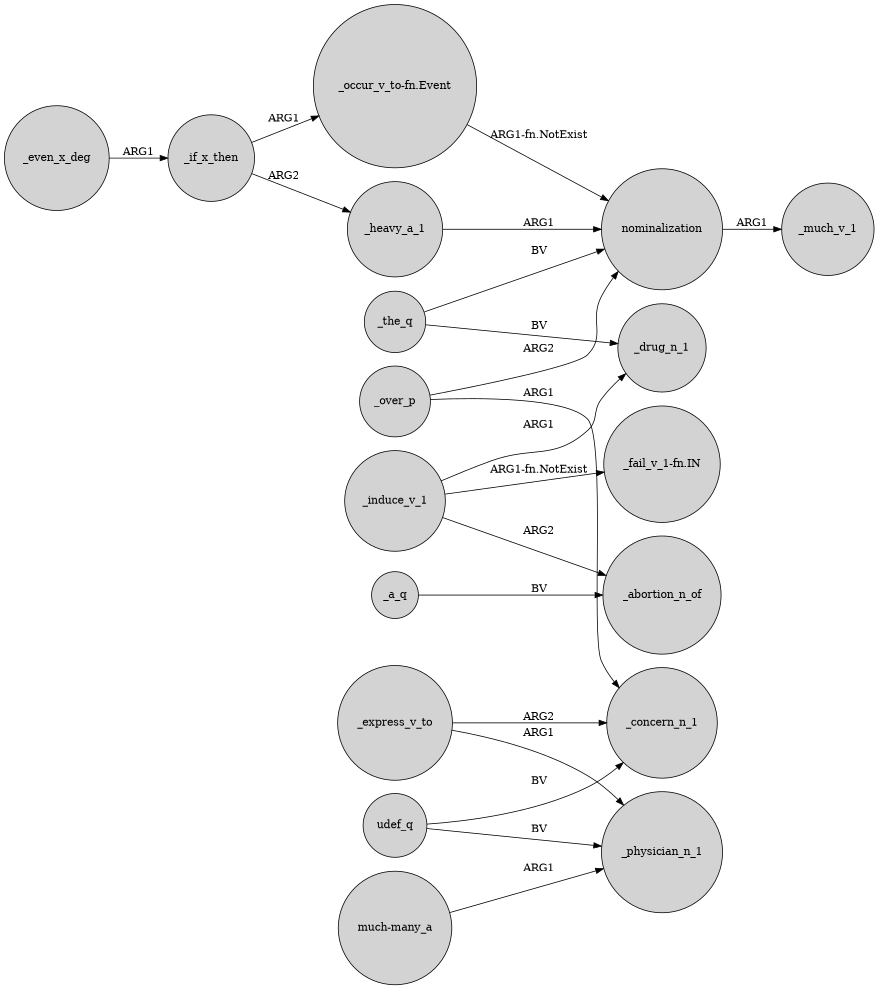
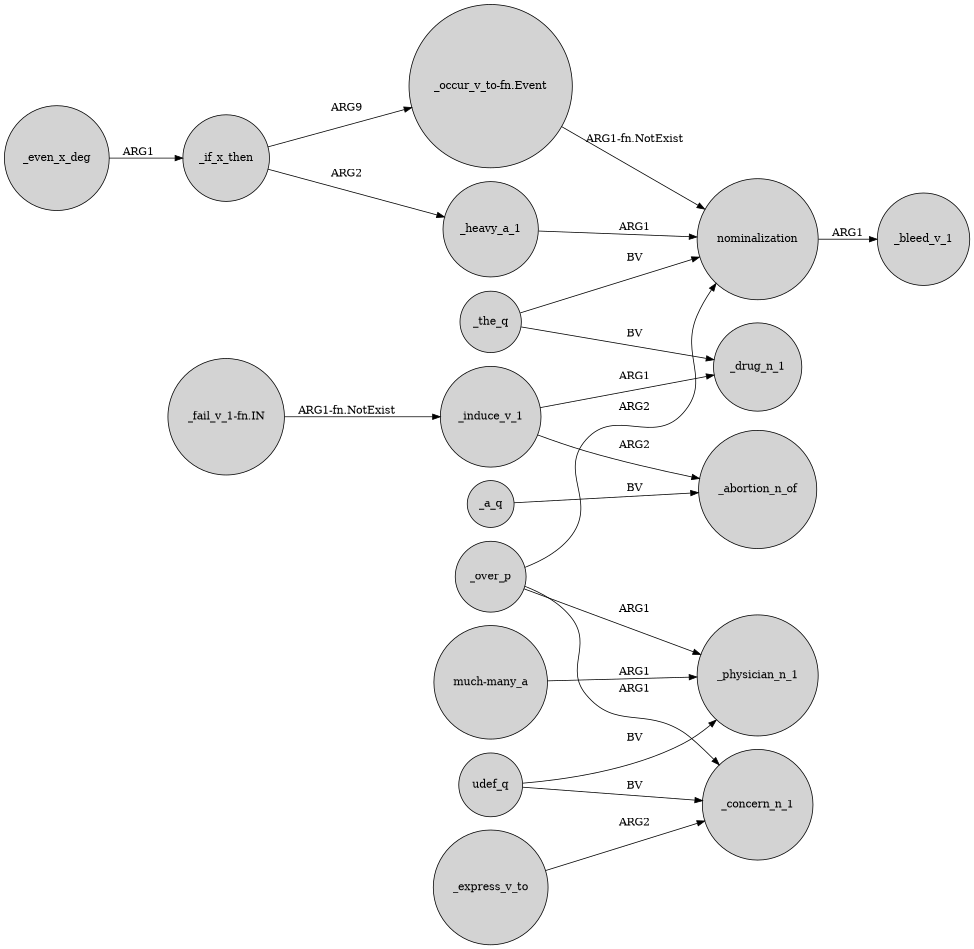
edge "_if_x_then" -> "_occur_v_to-fn.Event": label "ARG1" -> "ARG9"
node "_much_v_1": label "_much_v_1" -> "_bleed_v_1"
edge "_induce_v_1" -> "_fail_v_1-fn.IN": reversed
edge "_express_v_to" -> "_physician_n_1": now "_over_p" -> "_physician_n_1"
